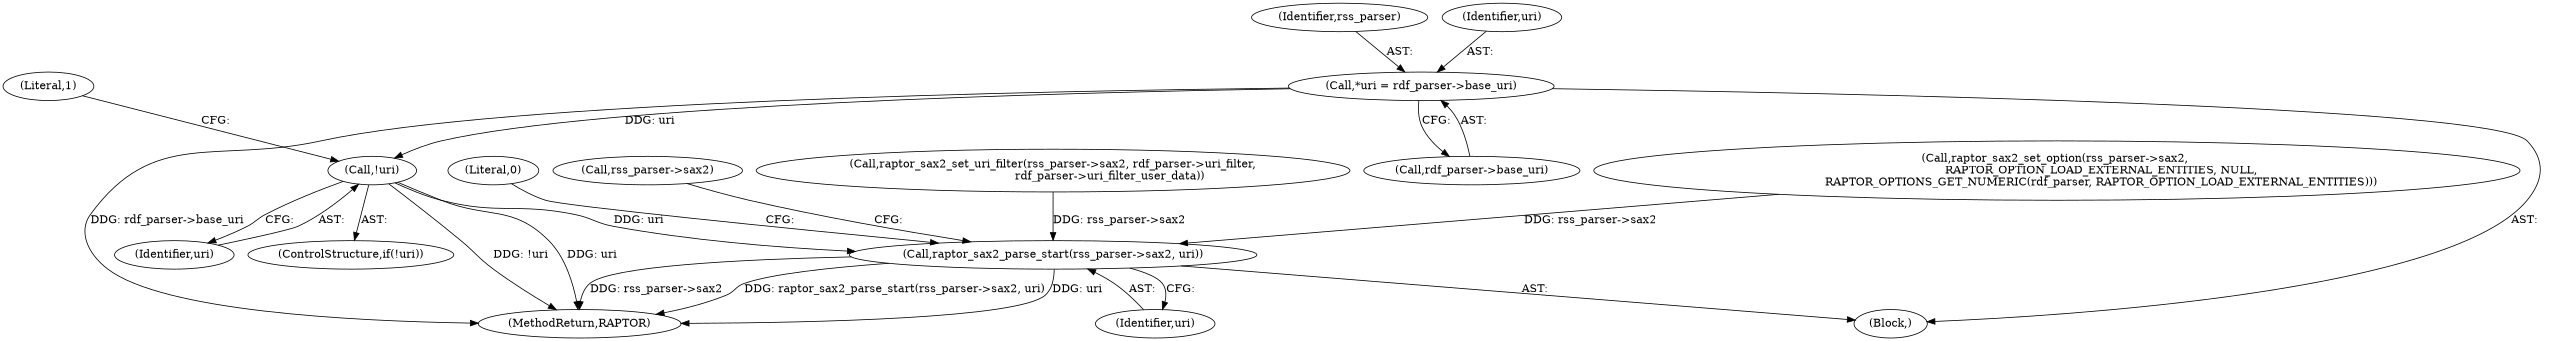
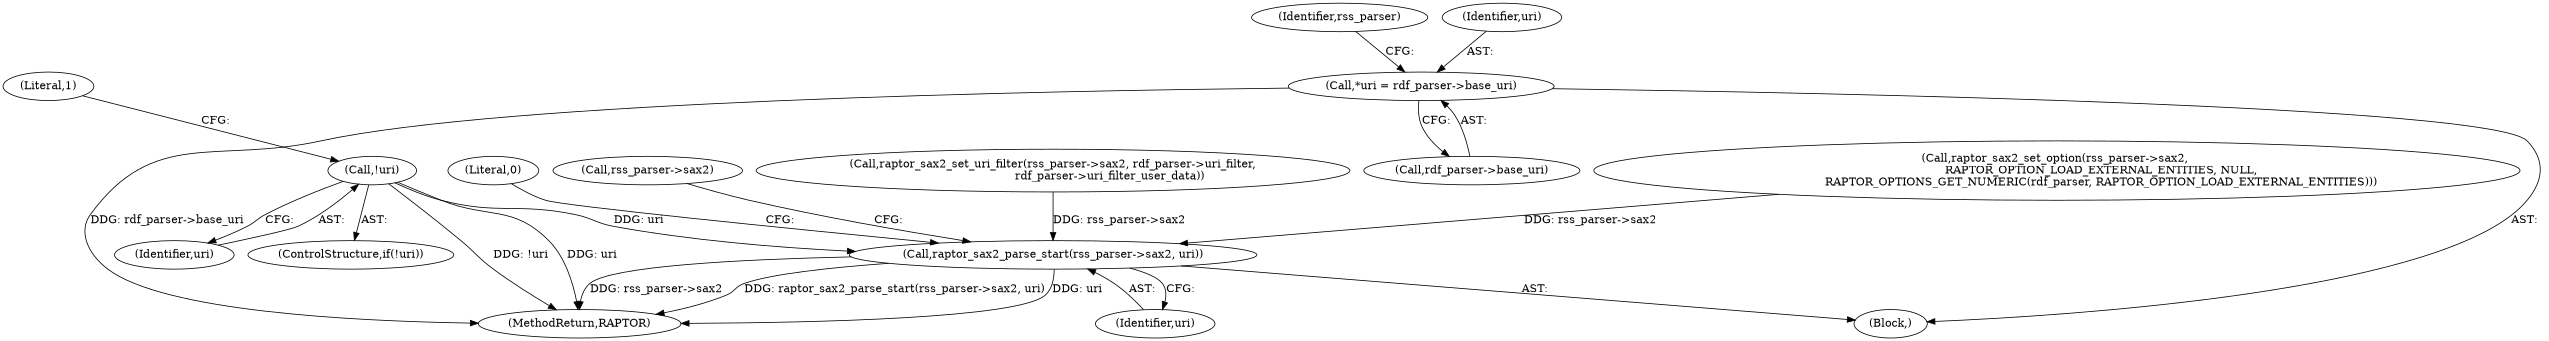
edge "(Identifier,rss_parser)" -> "(Call,*uri = rdf_parser->base_uri)": label "AST: " -> "CFG: "
edge "(Call,*uri = rdf_parser->base_uri)" -> "(Call,!uri)": removed, label "DDG: uri"
